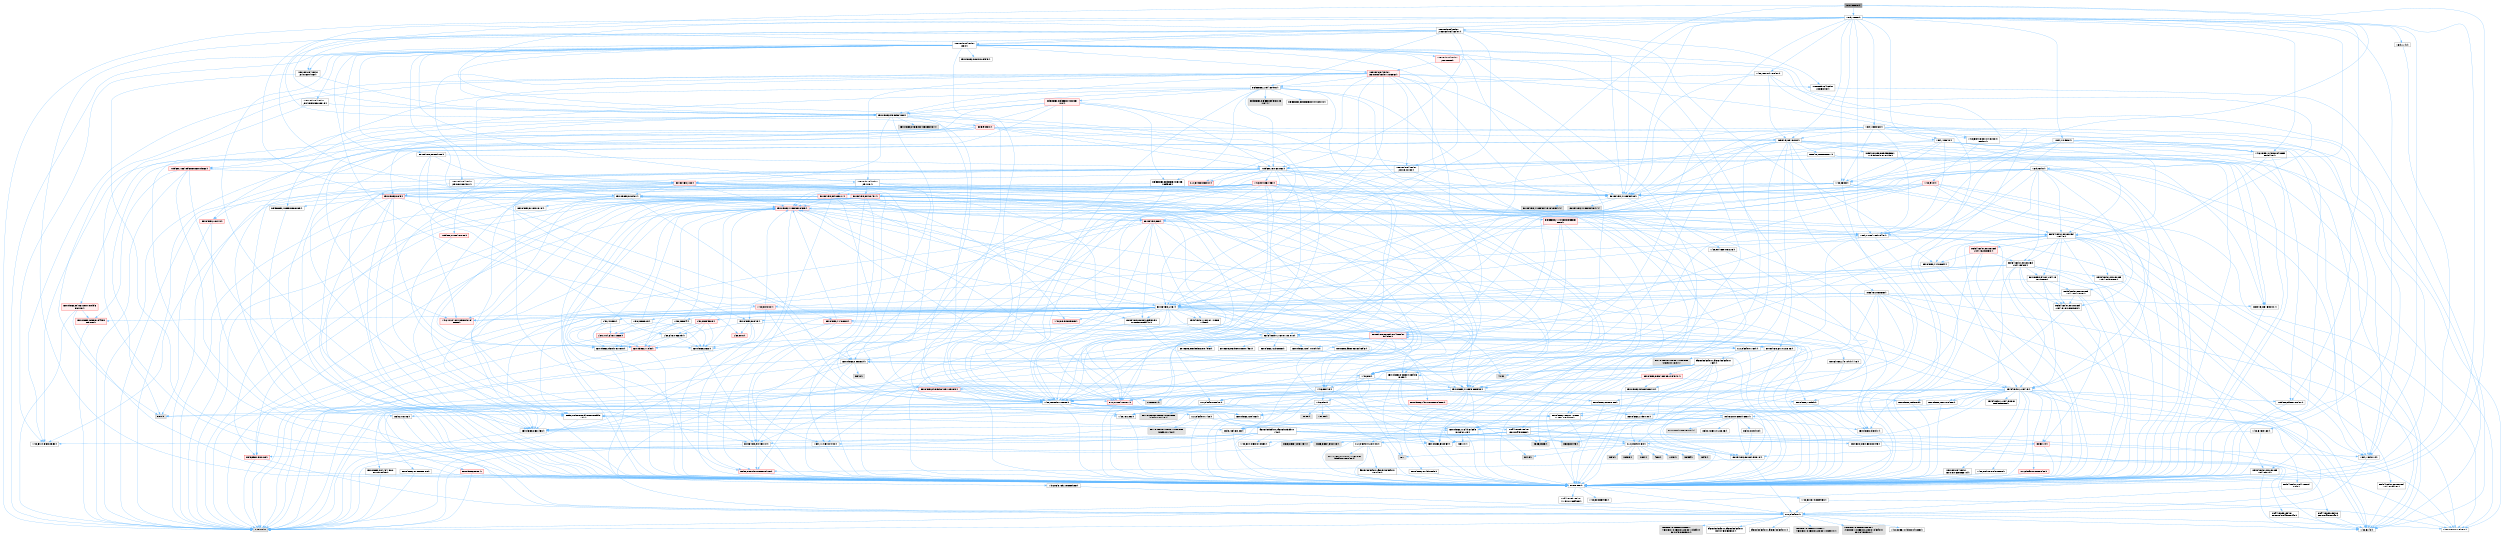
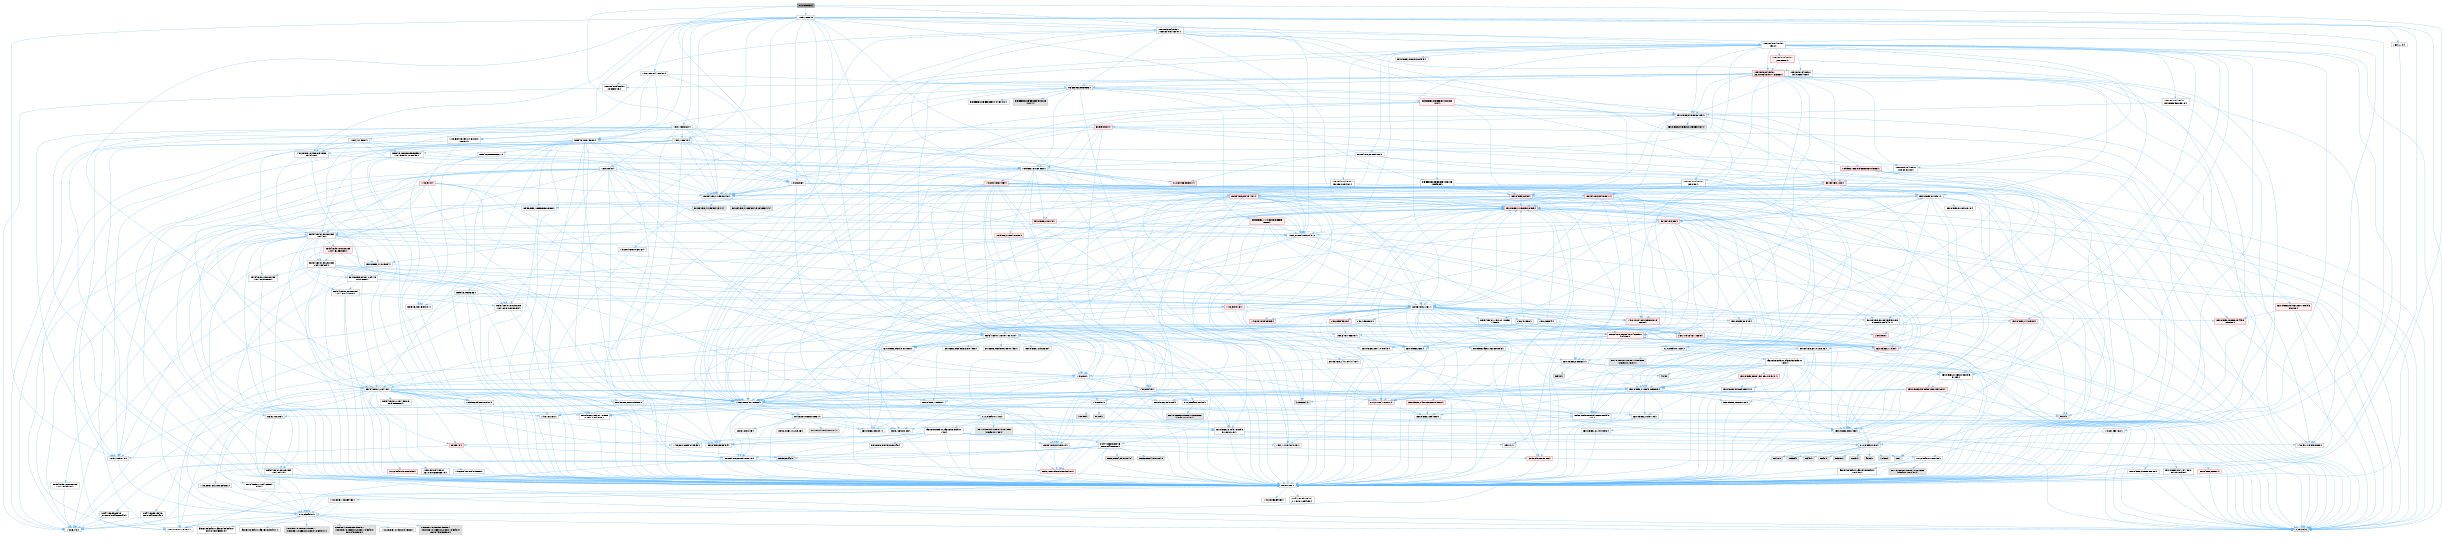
node "Delegates/ArchiveSlots.h": label "Delegates/ArchiveSlots.h" -> "Delegates/Delegate.h"
edge "Math/IntVector.h" -> "Misc/Parse.h": now "Math/IntVector.h" -> "Logging/LogScopedCategory AndVerbosityOverride.h"
node "Trace/Trace.h": removed
